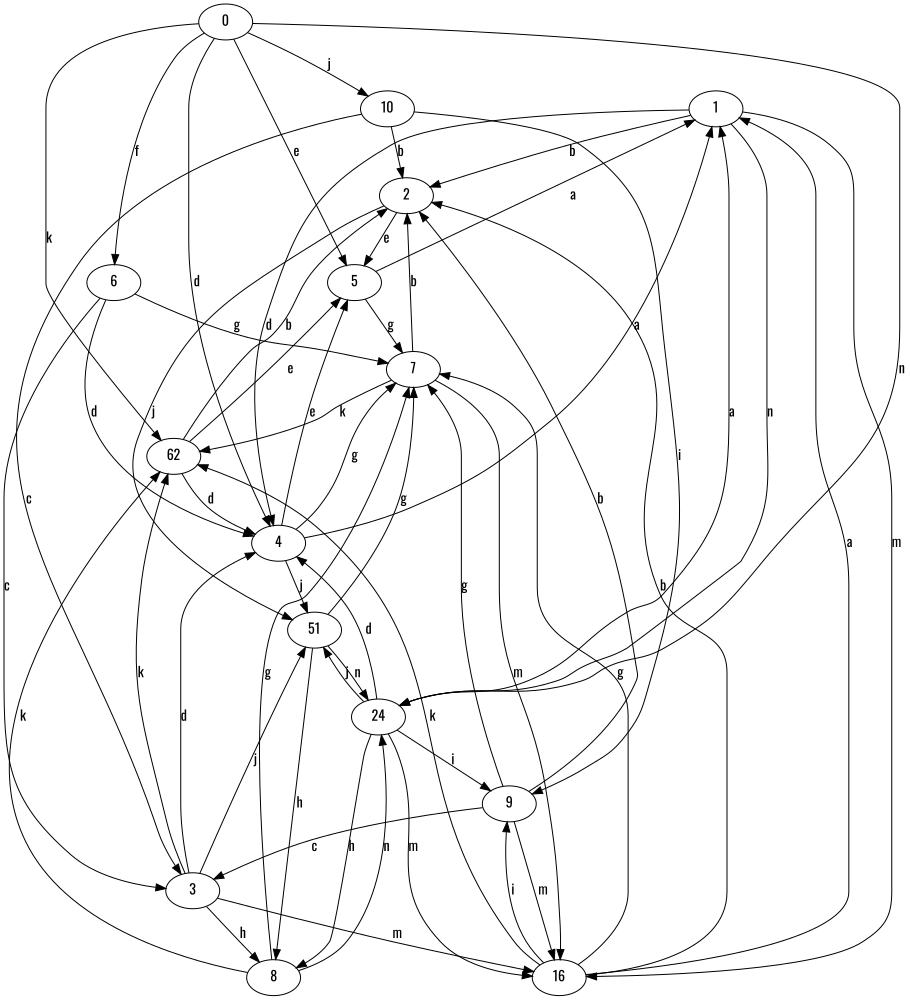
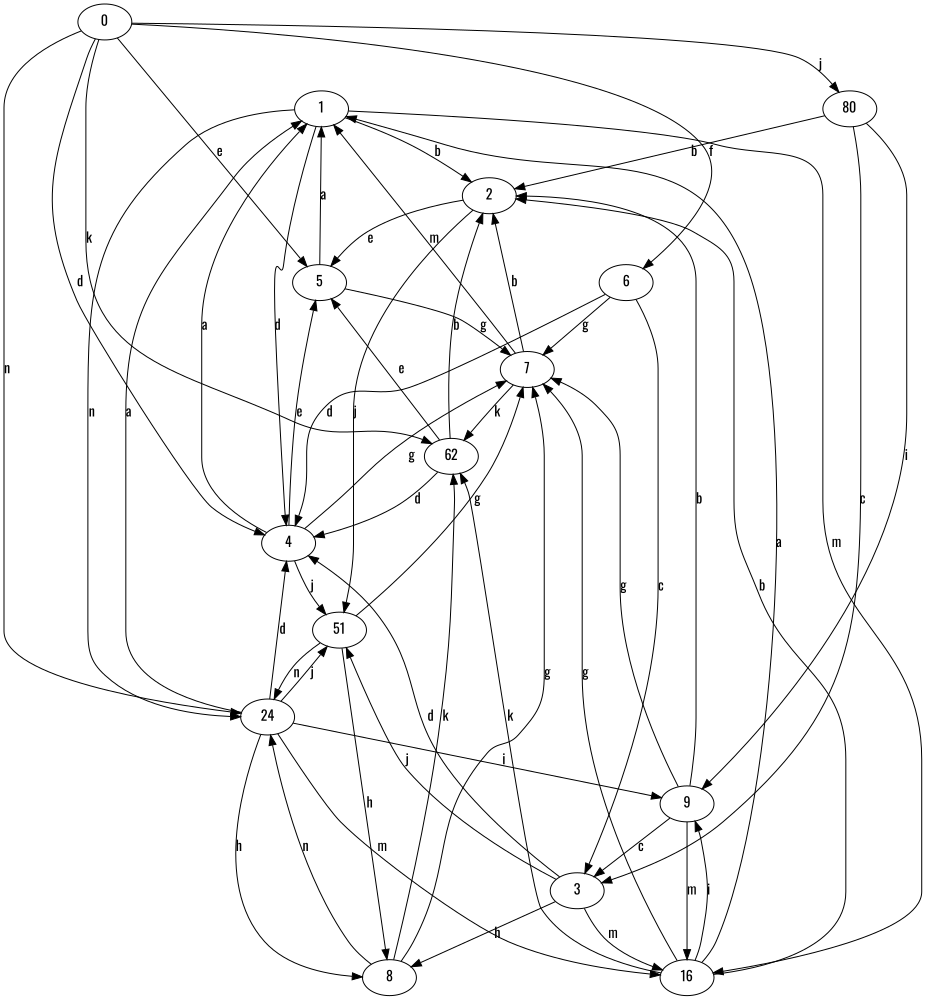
node "10": label "10" -> "80"
edge "7" -> "16": now "7" -> "1"
edge "3" -> "62": removed, label "k"
